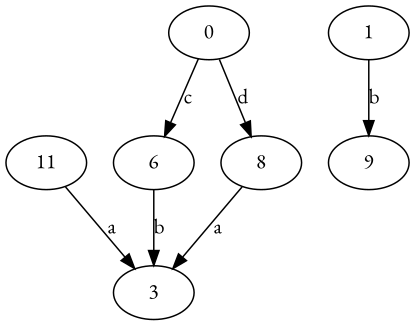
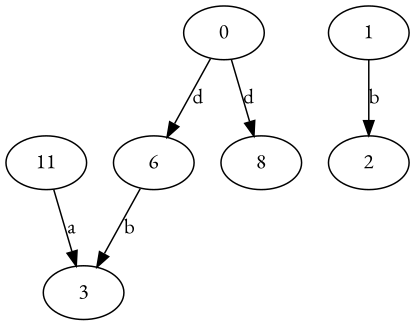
edge "0" -> "6": label "c" -> "d"
node "9": label "9" -> "2"
edge "8" -> "3": removed, label "a"
